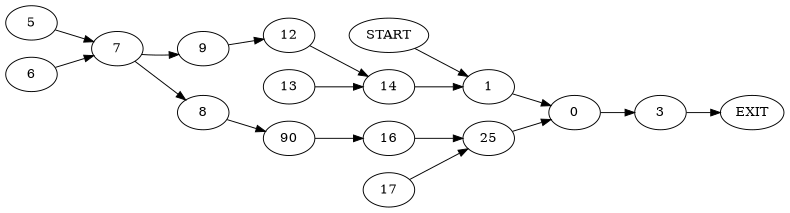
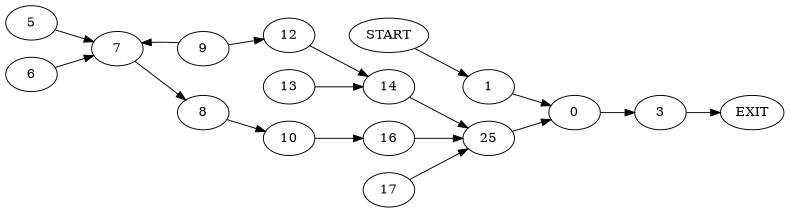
edge "7" -> "9": reversed
edge "14" -> "1": now "14" -> "25"
node "90": label "90" -> "10"
